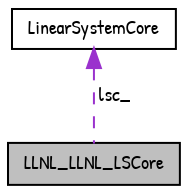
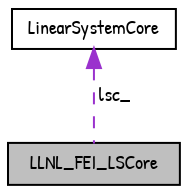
node "LLNL_LLNL_LSCore": label "LLNL_LLNL_LSCore" -> "LLNL_FEI_LSCore"
